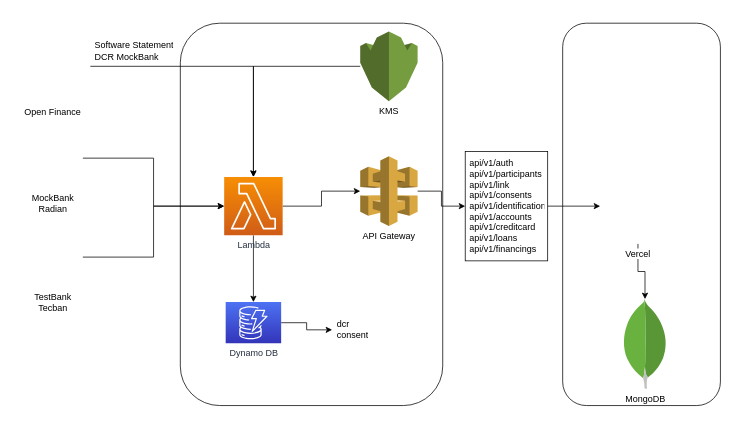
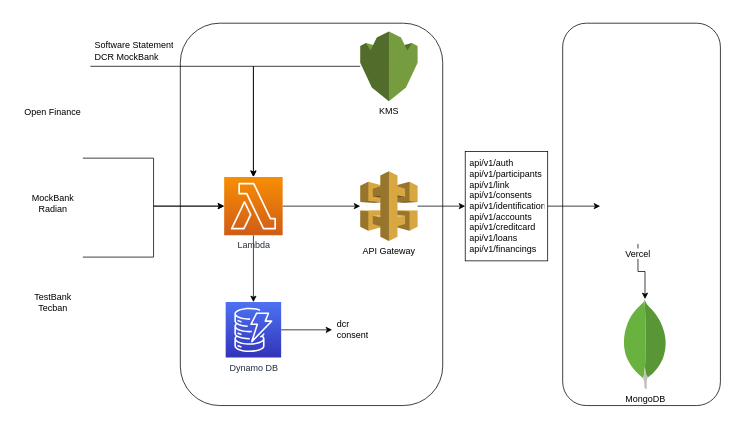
node "API Gateway": moved (389, 191) -> (389, 206)
node "Dynamo DB": size 56x41 -> 56x56
